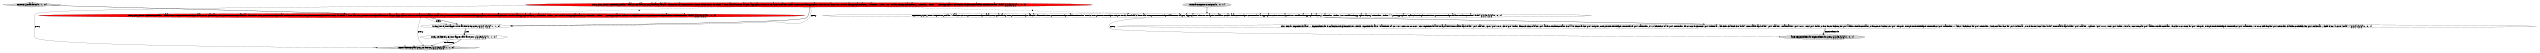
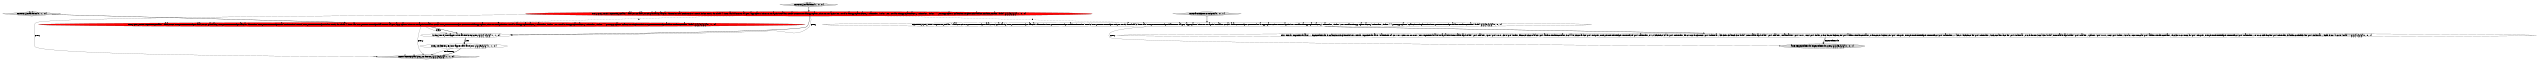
node "testQuerySerialization['1', '0', '0']": added
node "testFullOnTopNOverUniques['0', '0', '1']": shape ellipse -> diamond
